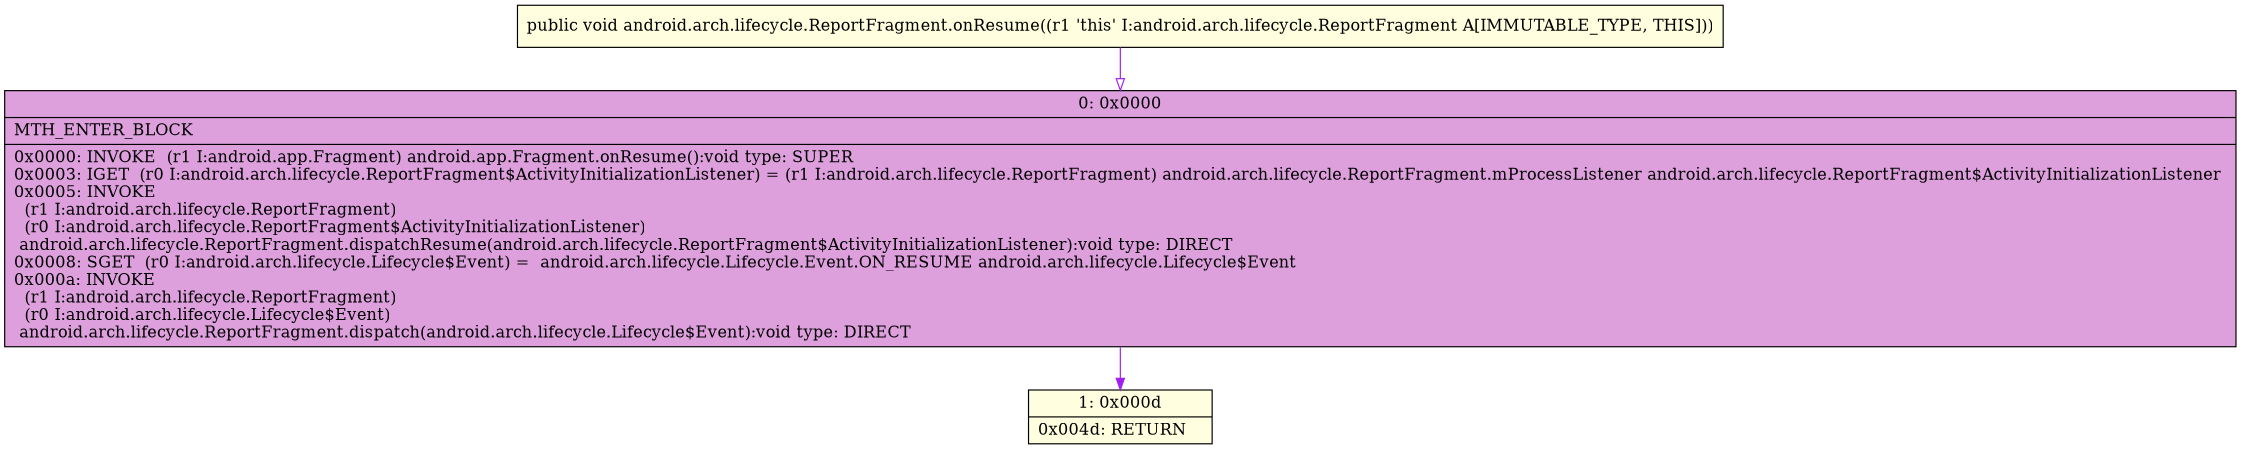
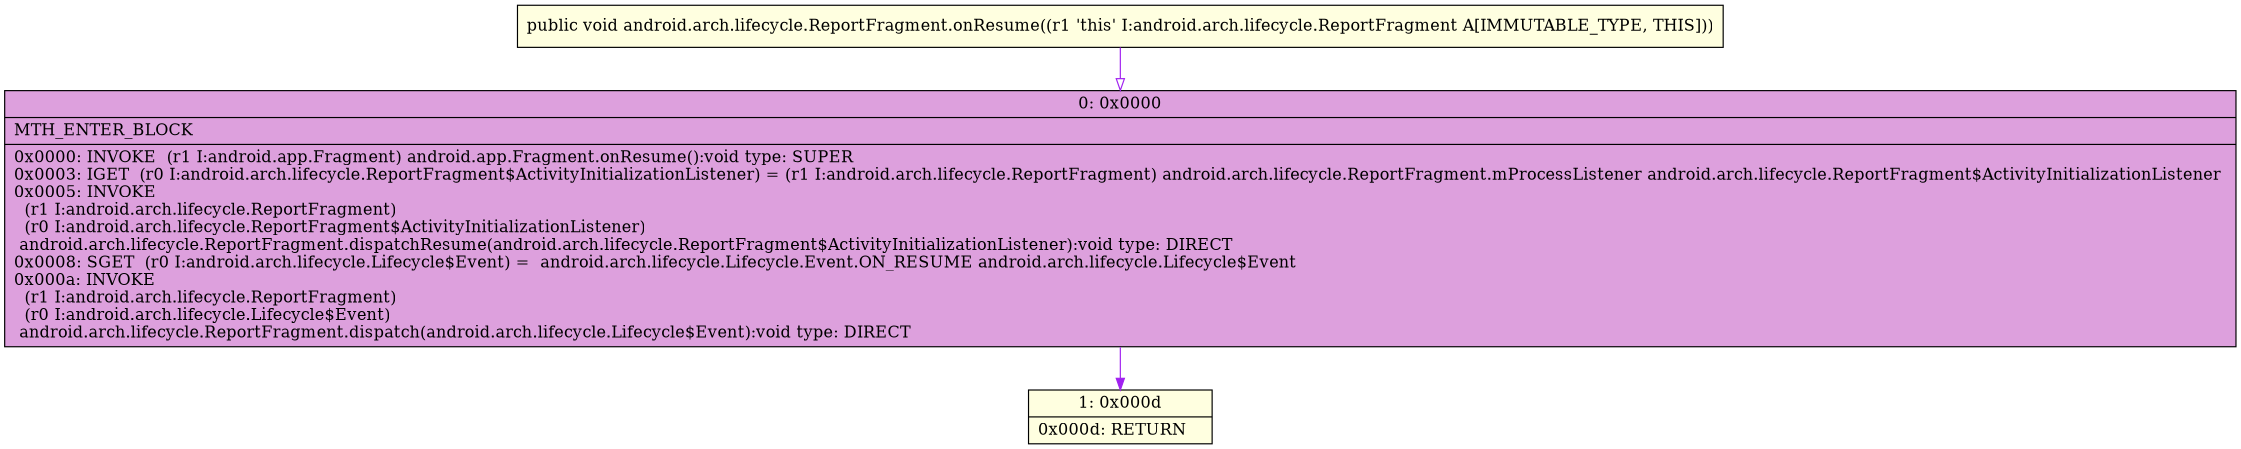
node "1: 0x000d": text "0x004d: RETURN" -> "0x000d: RETURN"
